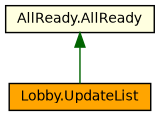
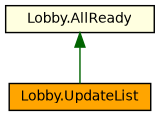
node "AllReady.AllReady": label "AllReady.AllReady" -> "Lobby.AllReady"
